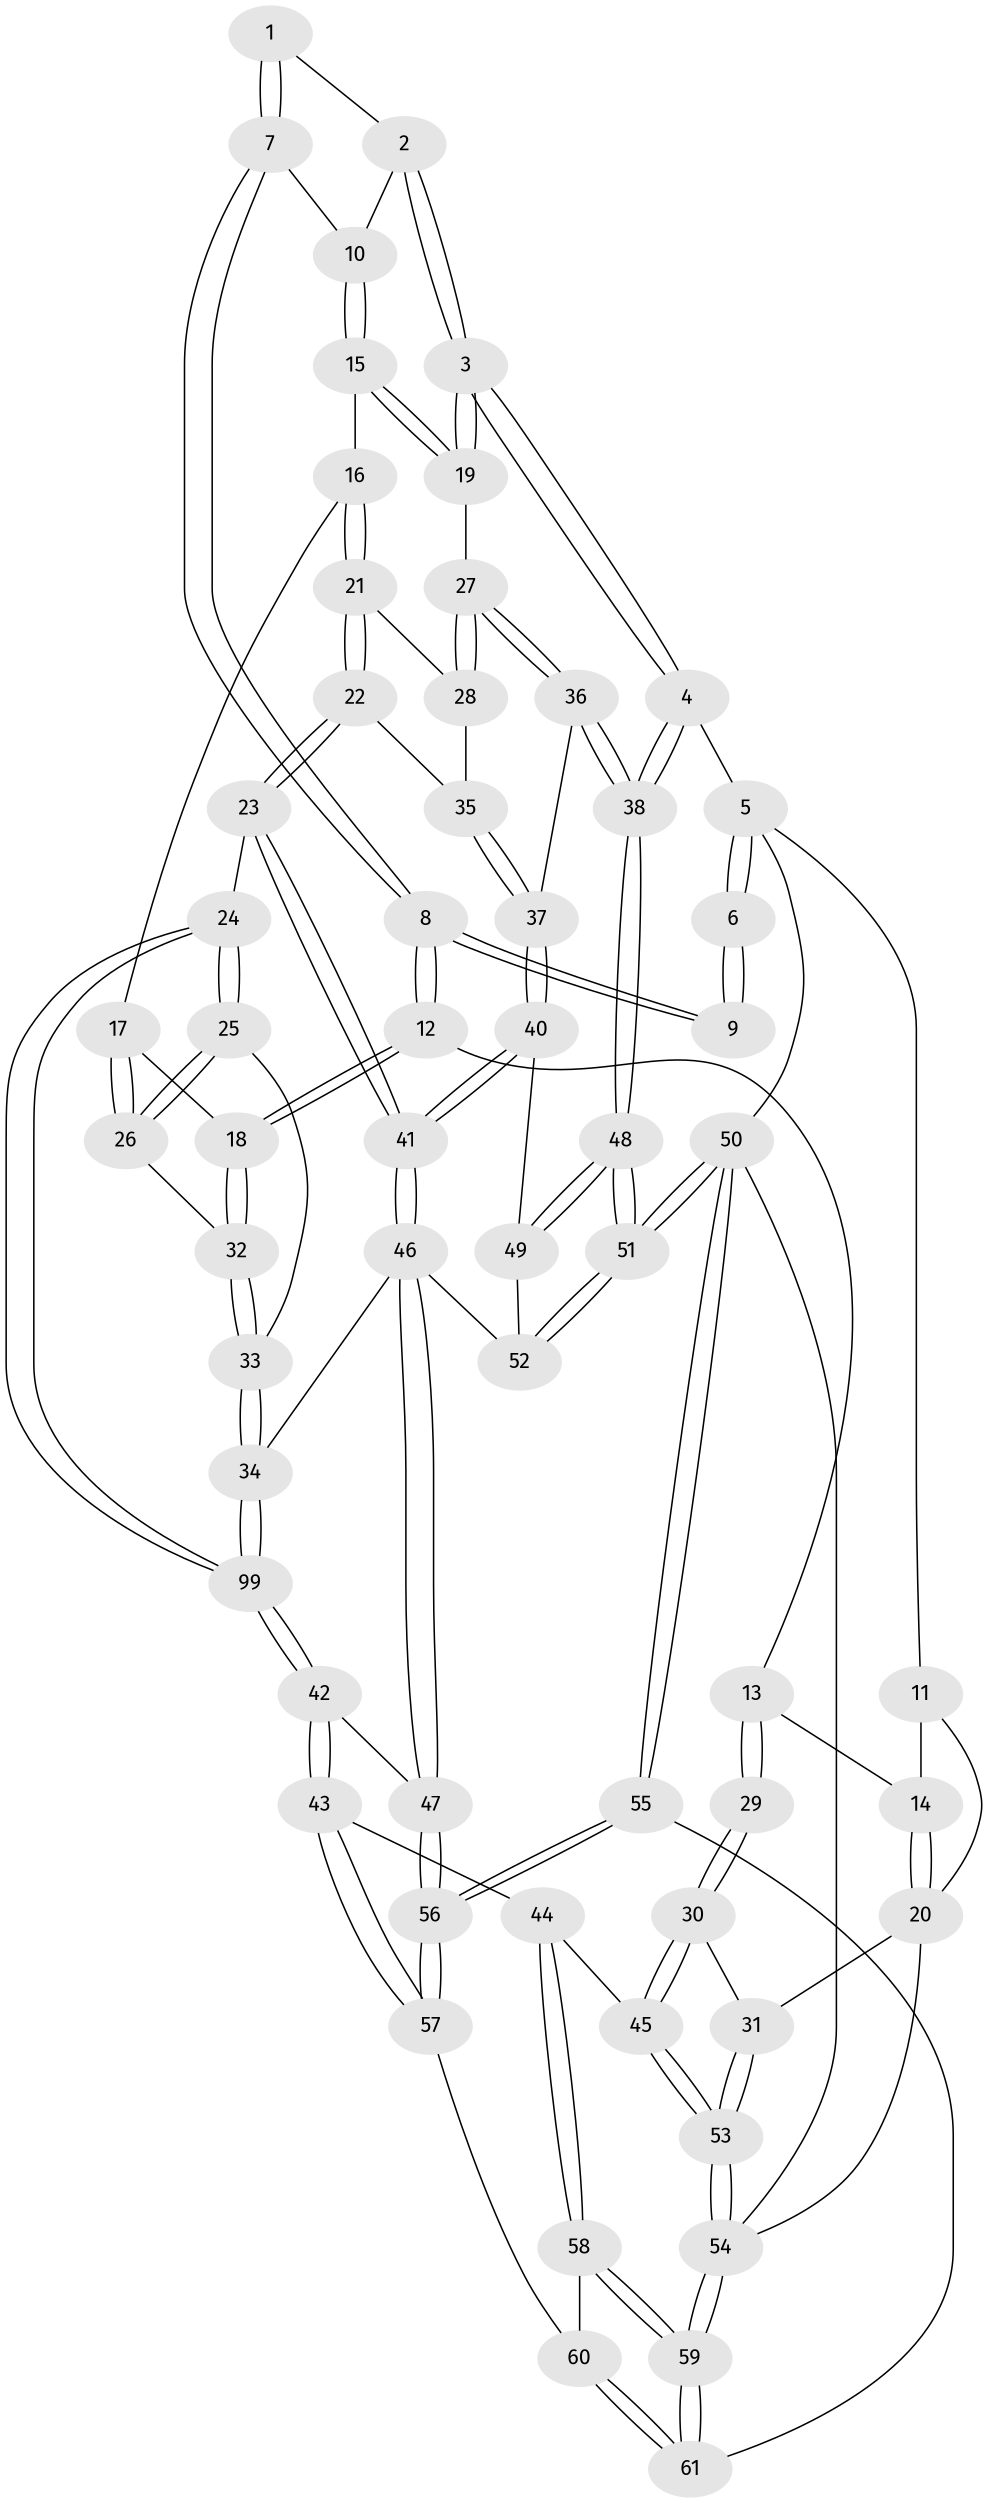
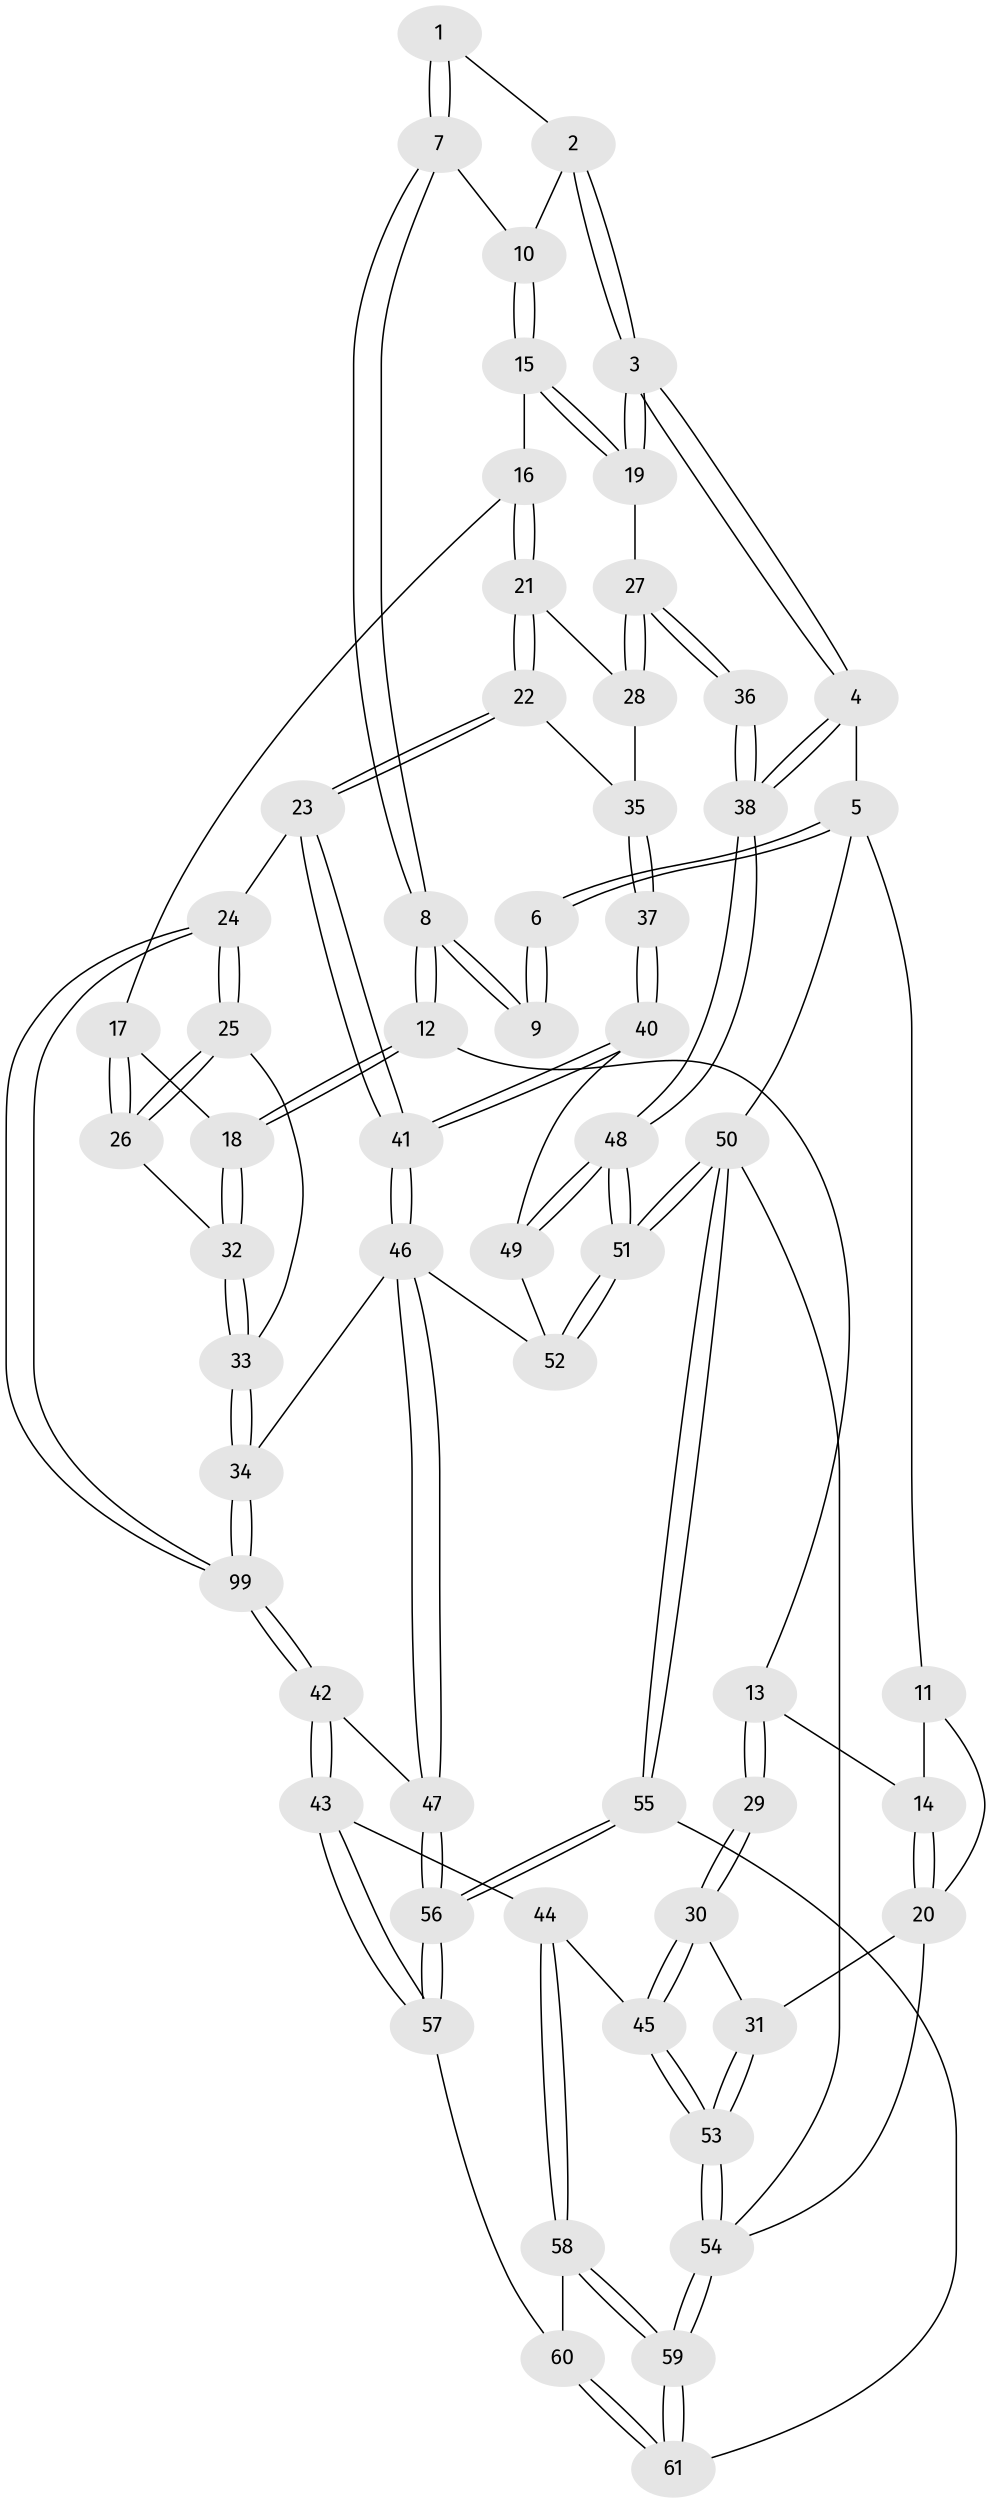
edge "36" -- "37": removed
